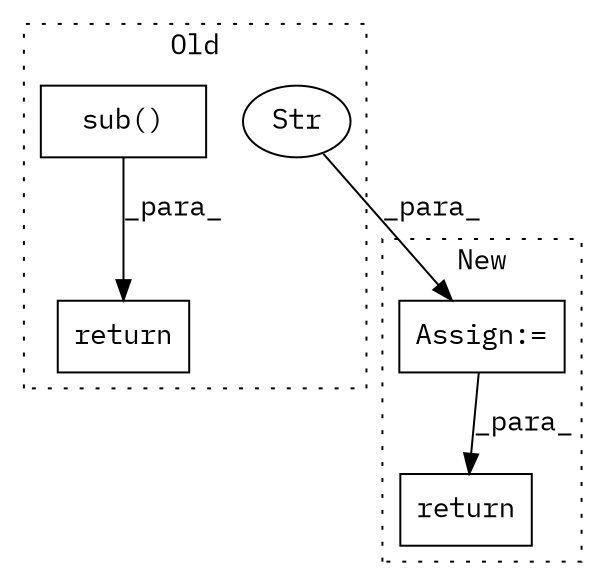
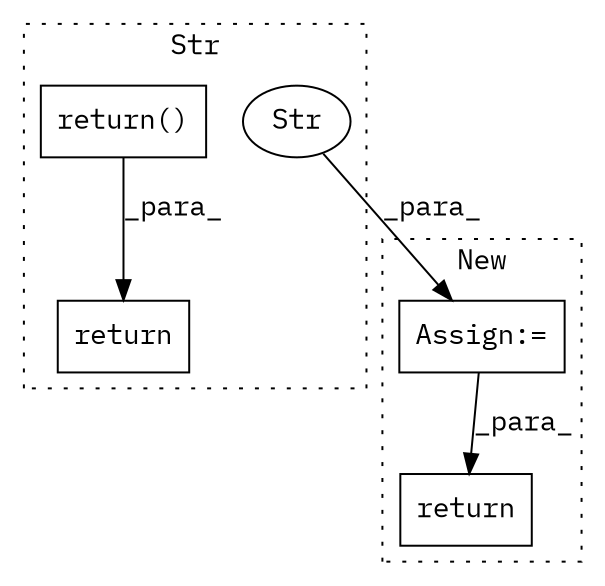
cluster "Old": label "Old" -> "Str"
node "sub()": label "sub()" -> "return()"
